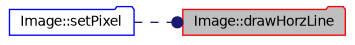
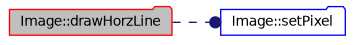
edge "Image::setPixel" -> "Image::drawHorzLine": reversed
